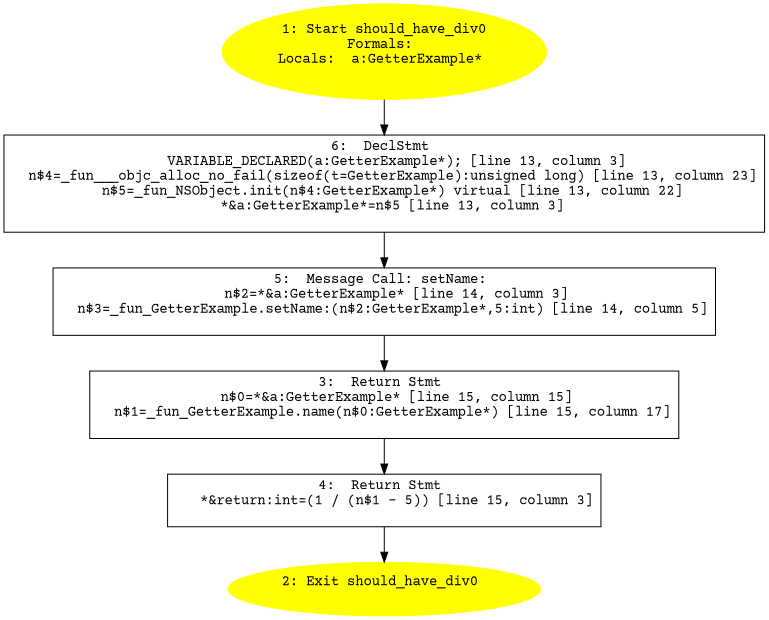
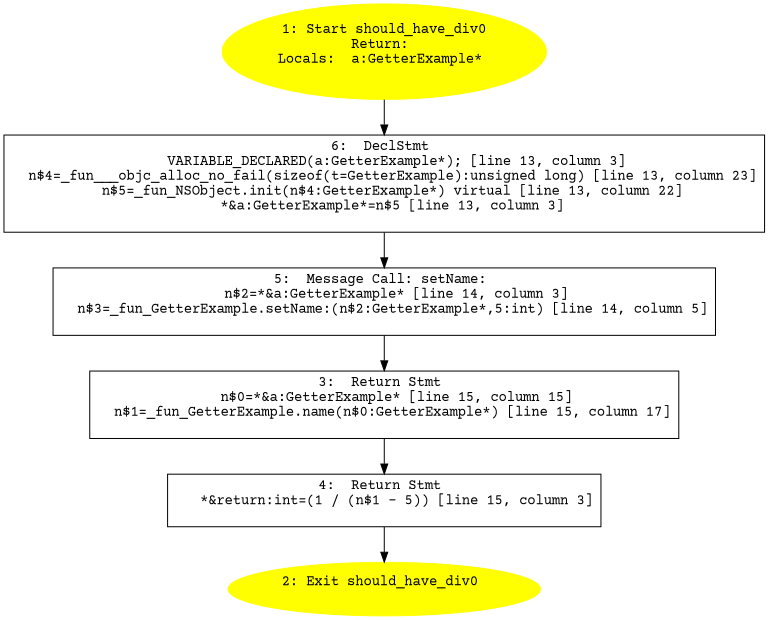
node "1: Start should_have_div0 Formals: Locals:  a:GetterExample*": label "1: Start should_have_div0 Formals: Locals:  a:GetterExample*" -> "1: Start should_have_div0 Return: Locals:  a:GetterExample*"
